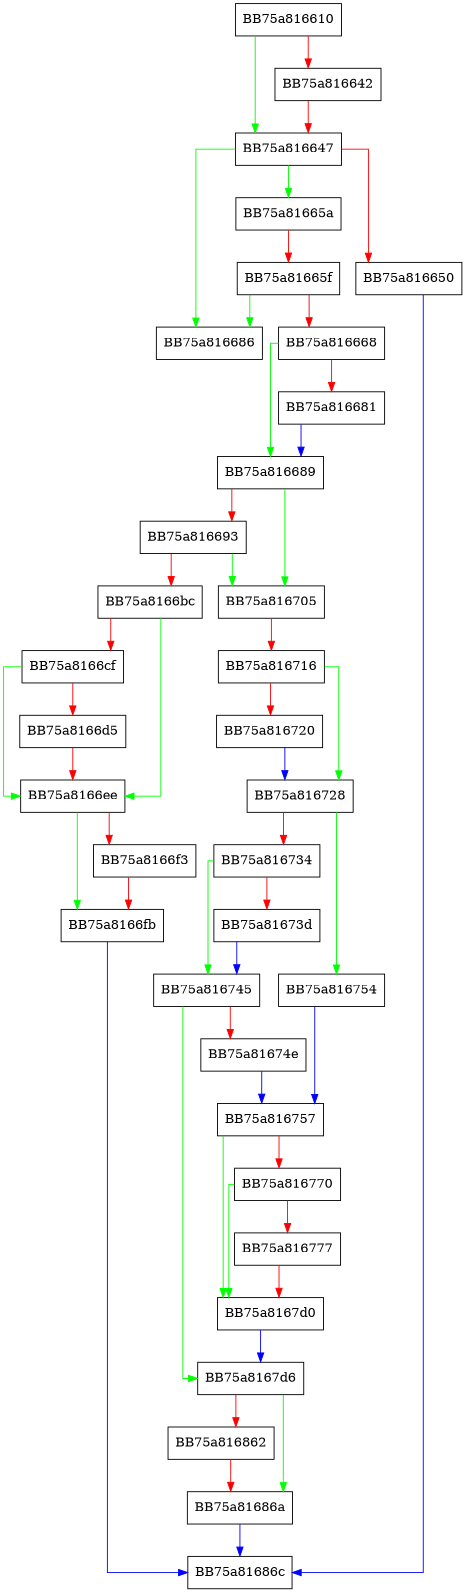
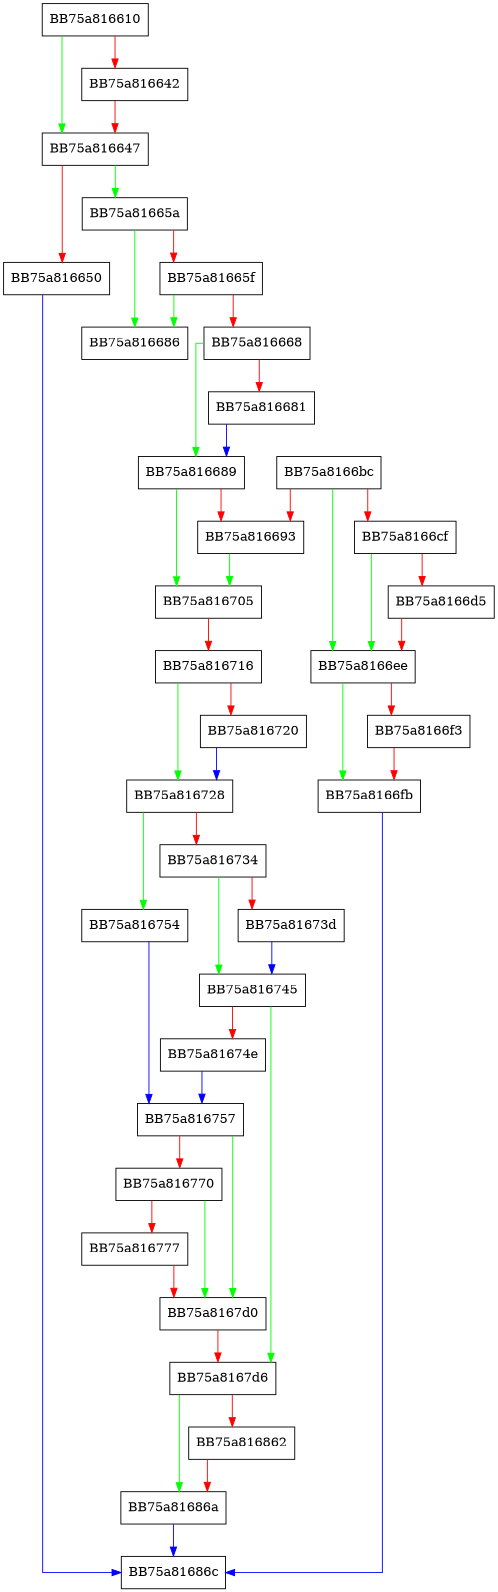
edge "BB75a816647" -> "BB75a816686": now "BB75a81665a" -> "BB75a816686"
edge "BB75a816693" -> "BB75a8166bc": reversed
edge "BB75a8167d0" -> "BB75a8167d6": color blue -> red
